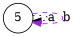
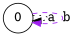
node "5": label "5" -> "0"
